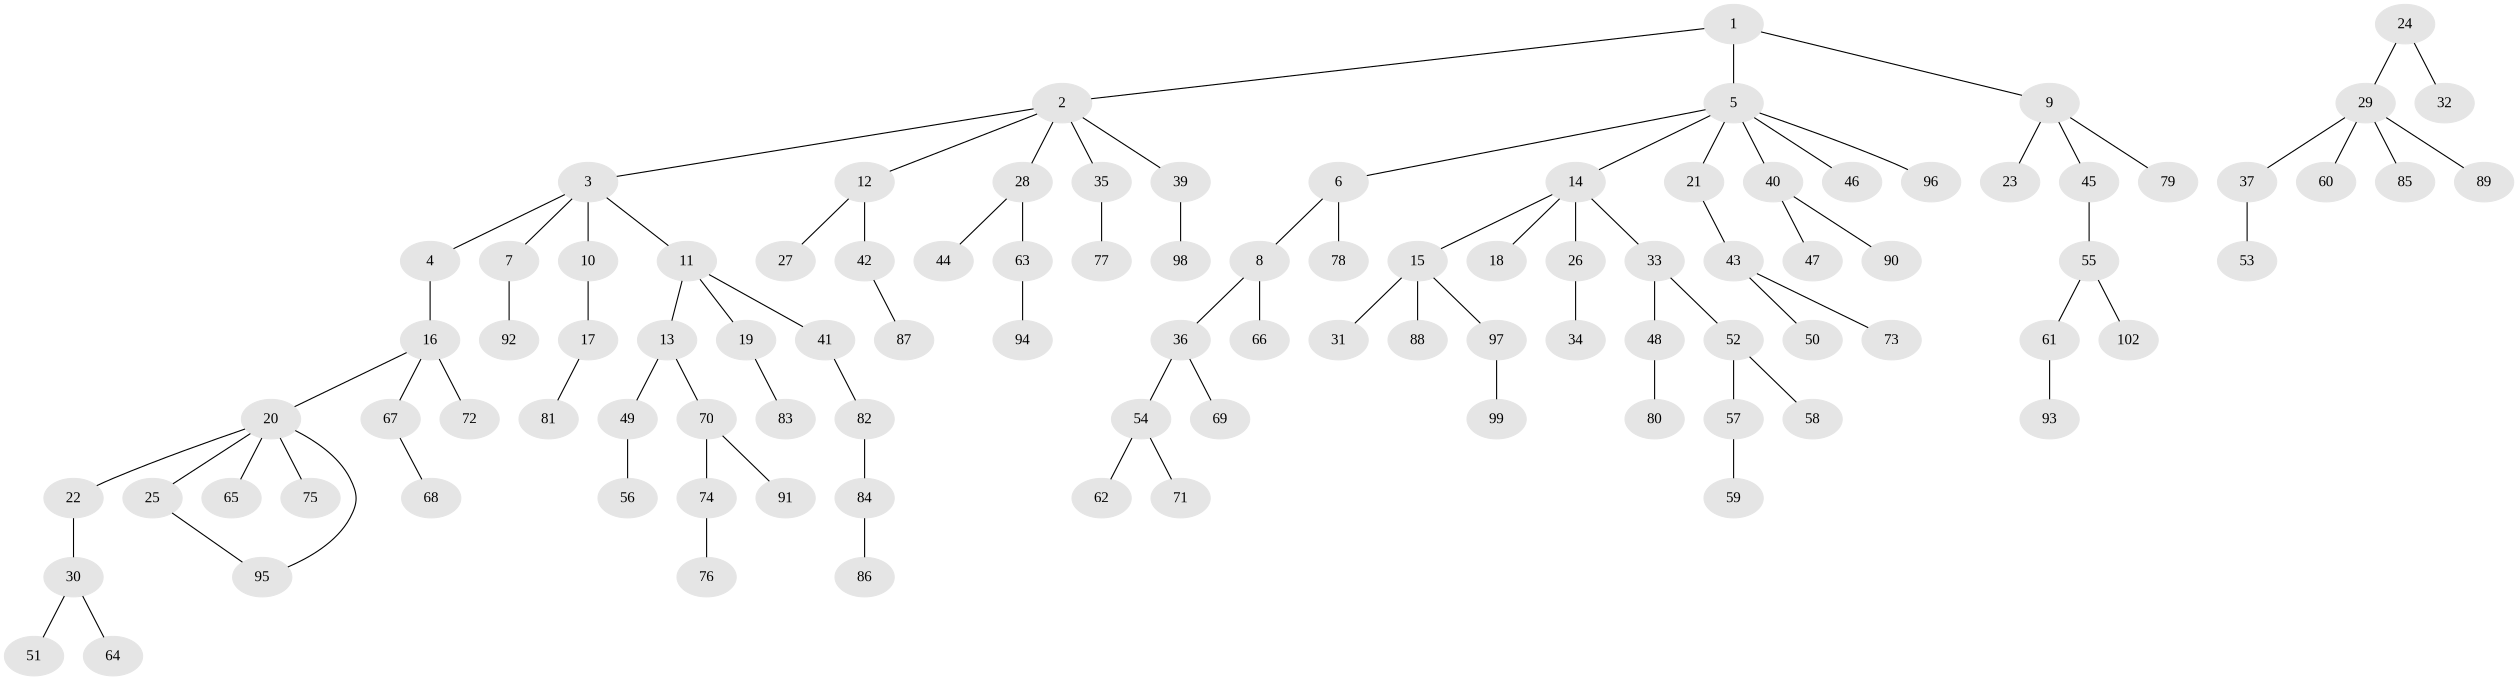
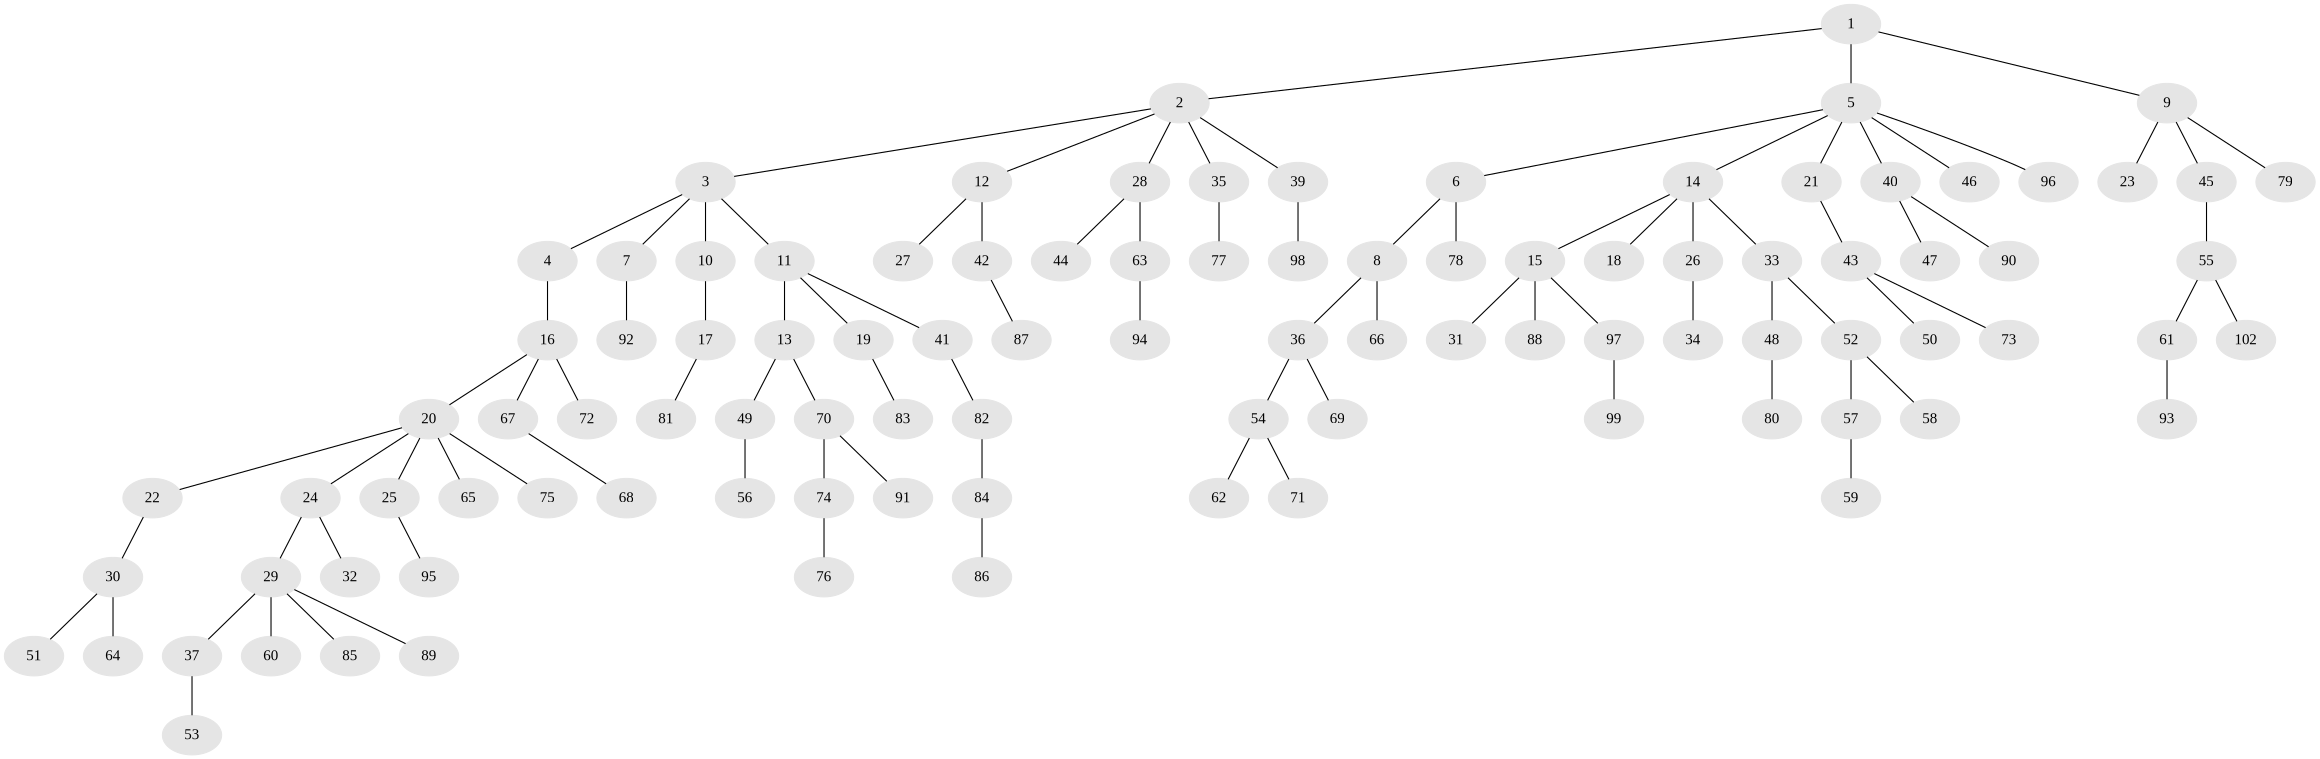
edge "20" -- "95": now "20" -- "24"
